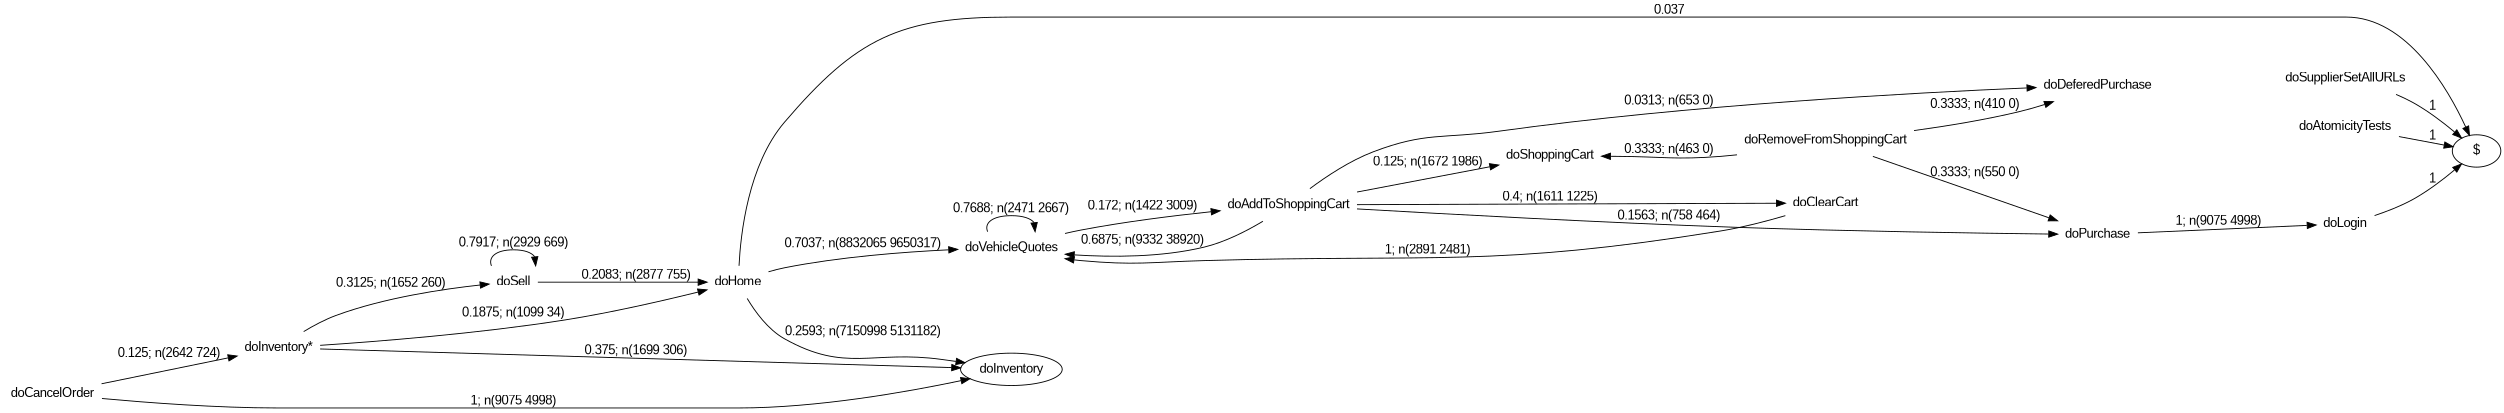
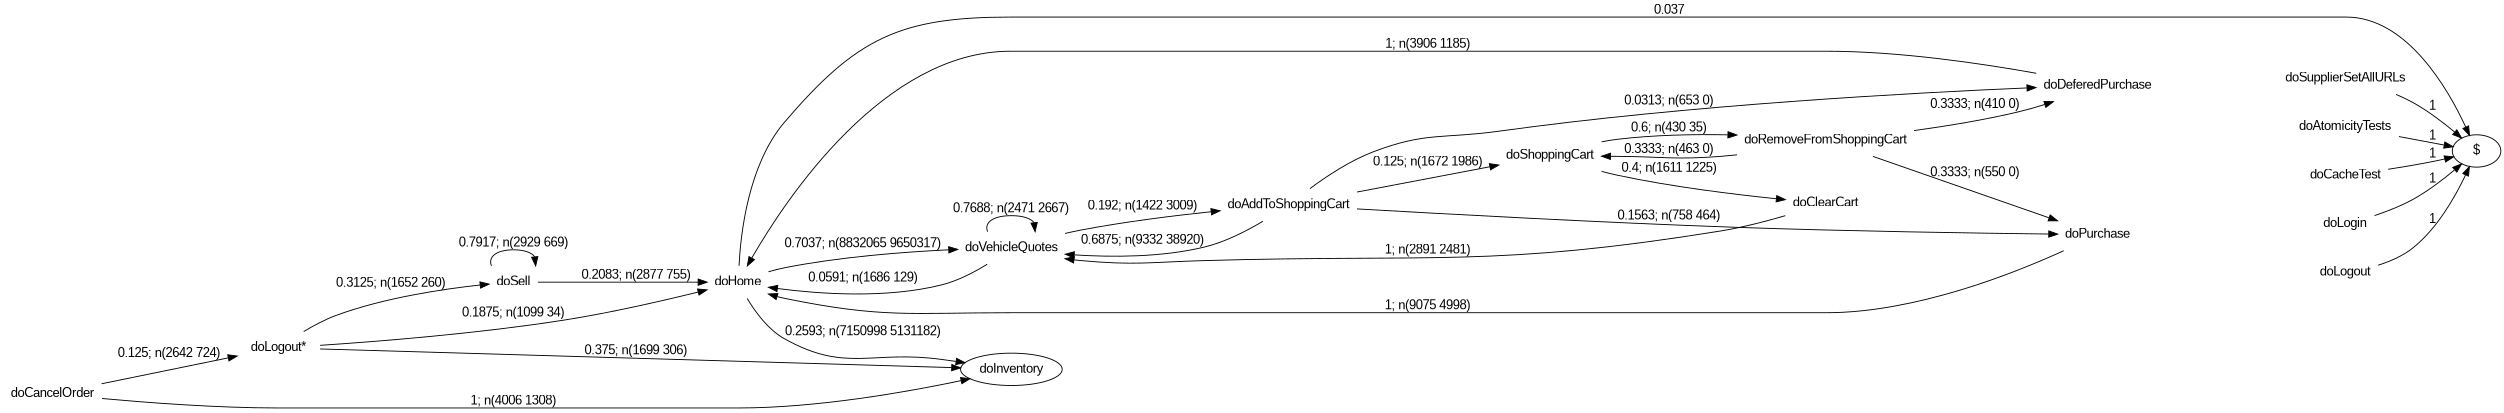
edge "doDeferedPurchase" -> "doHome": added, label "1; n(3906 1185)"
edge "doShoppingCart" -> "doRemoveFromShoppingCart": added, label "0.6; n(430 35)"
node "doCacheTest": added
edge "doAddToShoppingCart" -> "doClearCart": now "doShoppingCart" -> "doClearCart"
edge "doVehicleQuotes" -> "doAddToShoppingCart": label "0.172; n(1422 3009)" -> "0.192; n(1422 3009)"
edge "doPurchase" -> "doLogin": now "doPurchase" -> "doHome"
node "doLogout": added
edge "doVehicleQuotes" -> "doHome": added, label "0.0591; n(1686 129)"
node "doInventory*": label "doInventory*" -> "doLogout*"
edge "doCancelOrder" -> "doInventory": label "1; n(9075 4998)" -> "1; n(4006 1308)"
